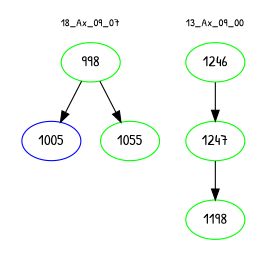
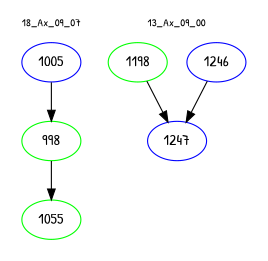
node "1246": color green -> blue
edge "998" -> "1005": reversed
node "1247": color green -> blue
edge "1247" -> "1198": reversed
